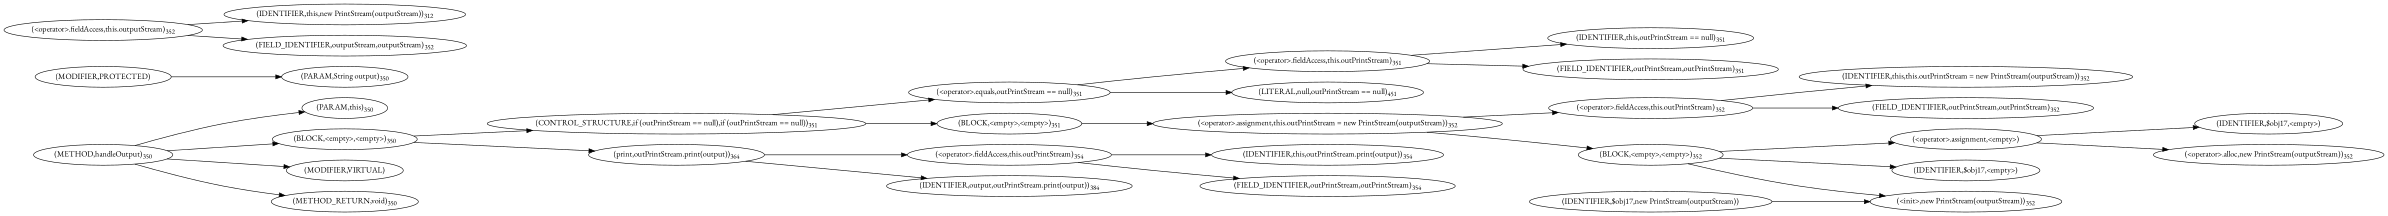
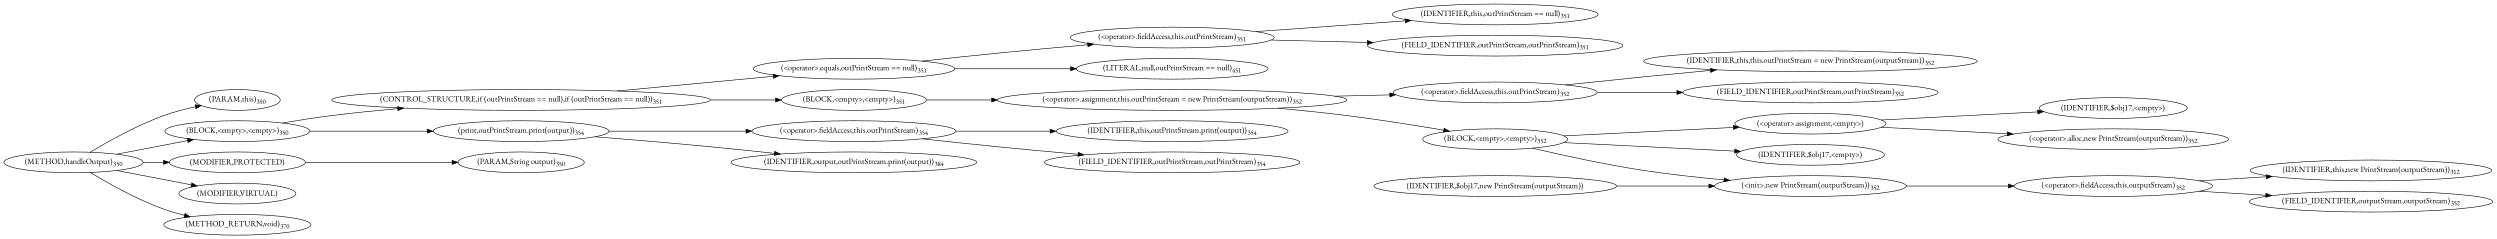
node "(print,outPrintStream.print(output))": text "364" -> "354"
edge "(METHOD,handleOutput)" -> "(MODIFIER,PROTECTED)": added
edge "(<init>,new PrintStream(outputStream))" -> "(<operator>.fieldAccess,this.outputStream)": added
node "(METHOD_RETURN,void)": text "350" -> "370"
